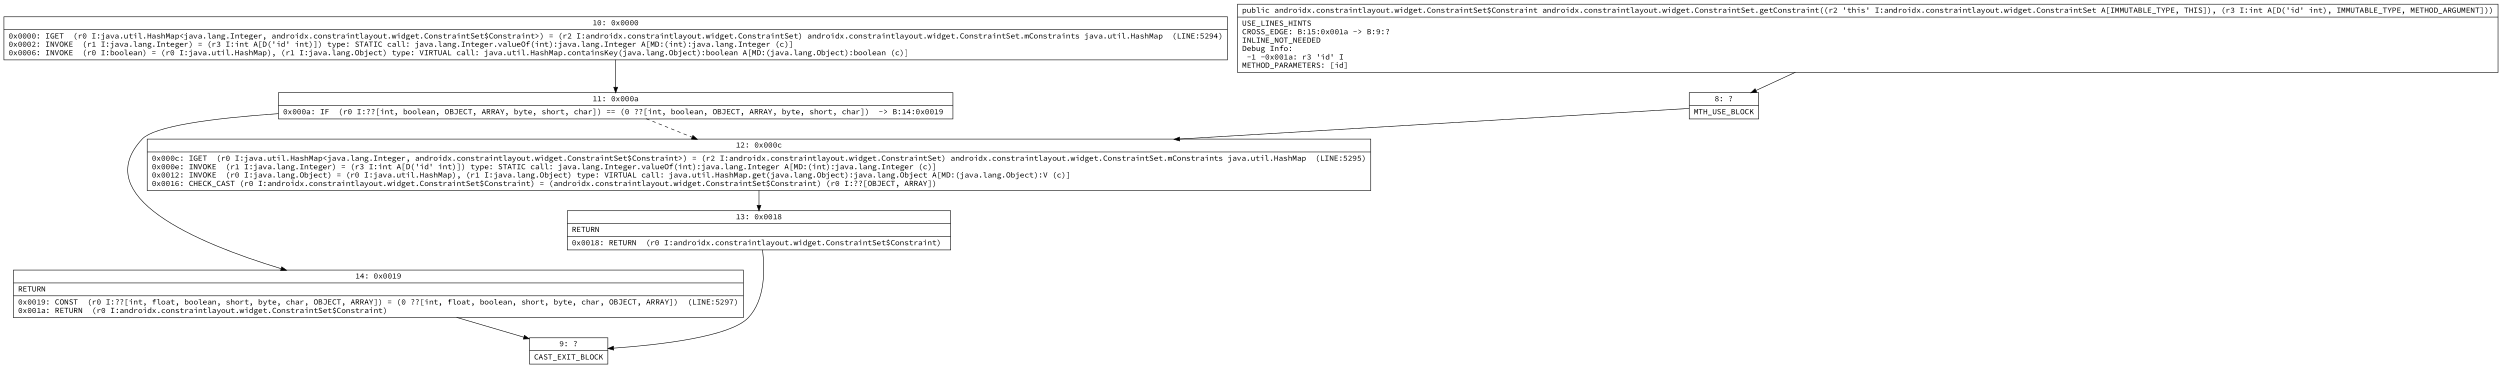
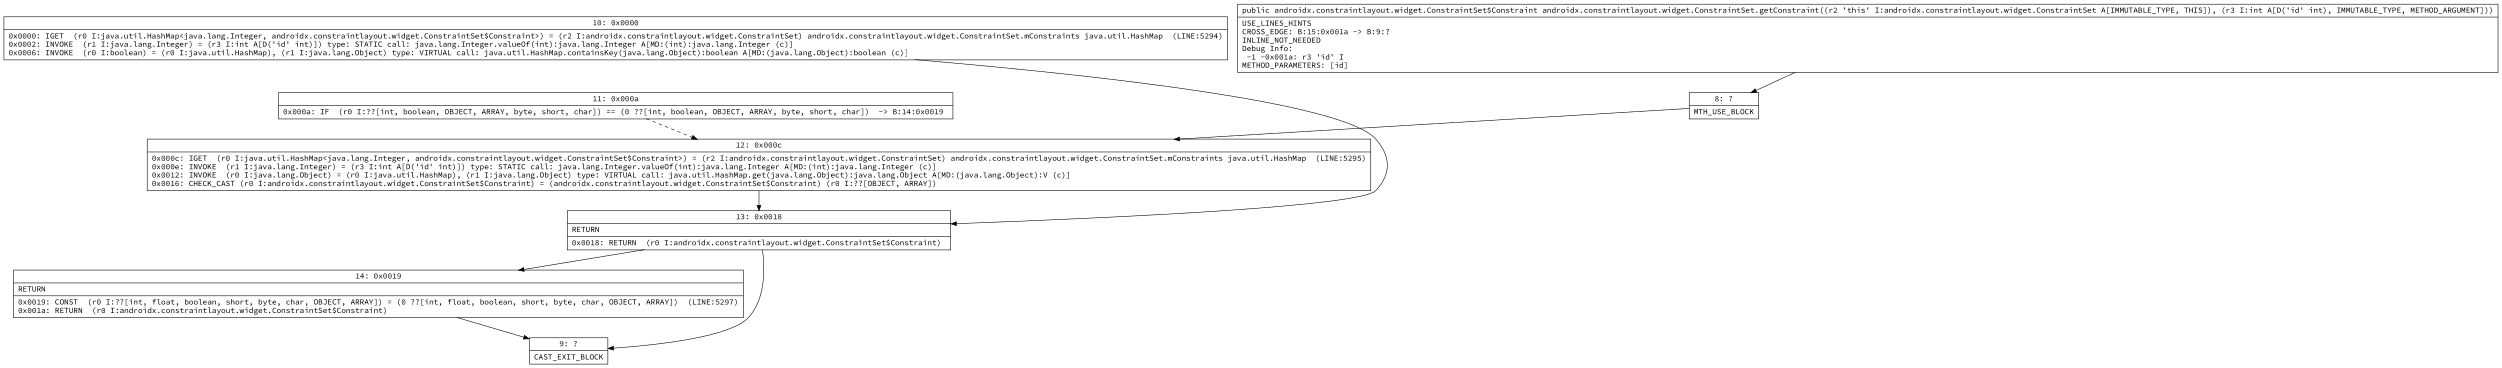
edge "10: 0x0000" -> "11: 0x000a": now "10: 0x0000" -> "13: 0x0018"
edge "11: 0x000a" -> "14: 0x0019": now "13: 0x0018" -> "14: 0x0019"
